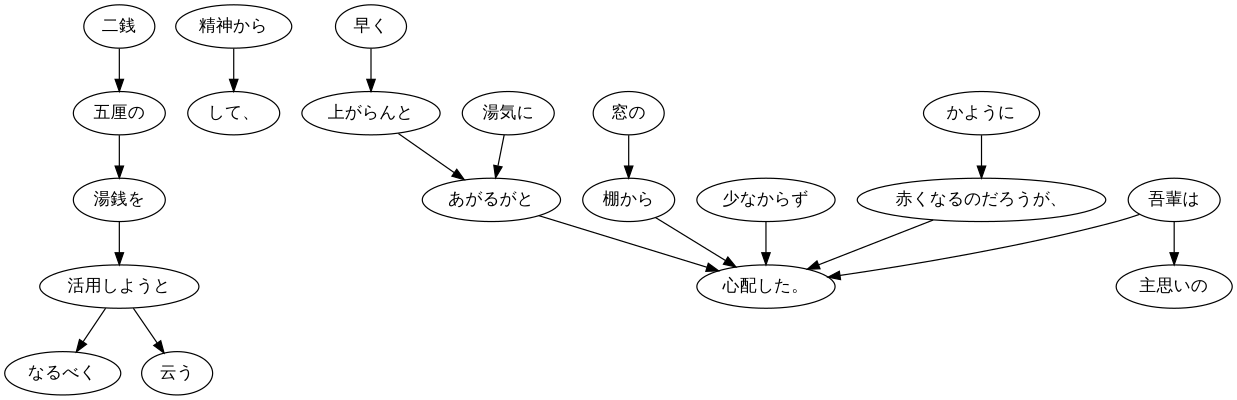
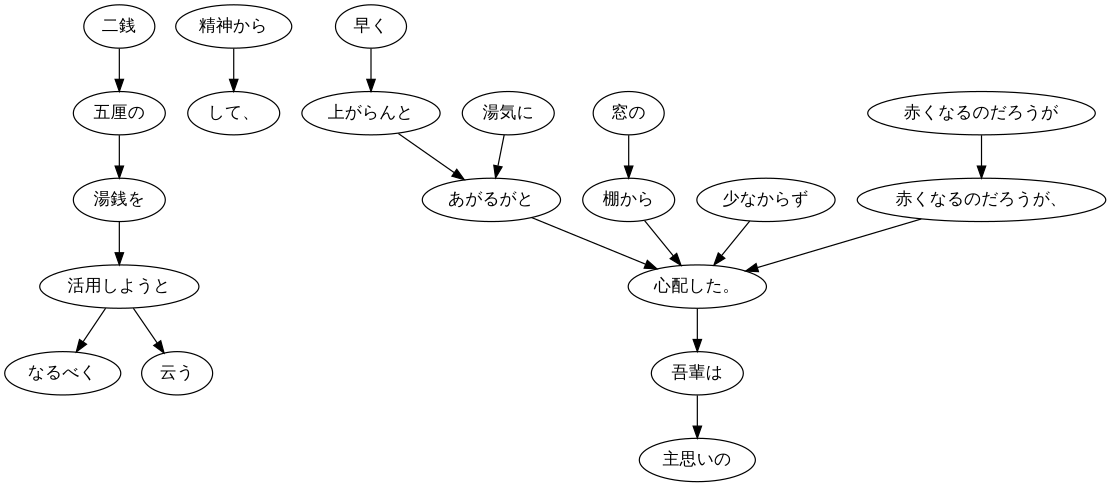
node "かように": label "かように" -> "赤くなるのだろうが"
edge "吾輩は" -> "心配した。": reversed
